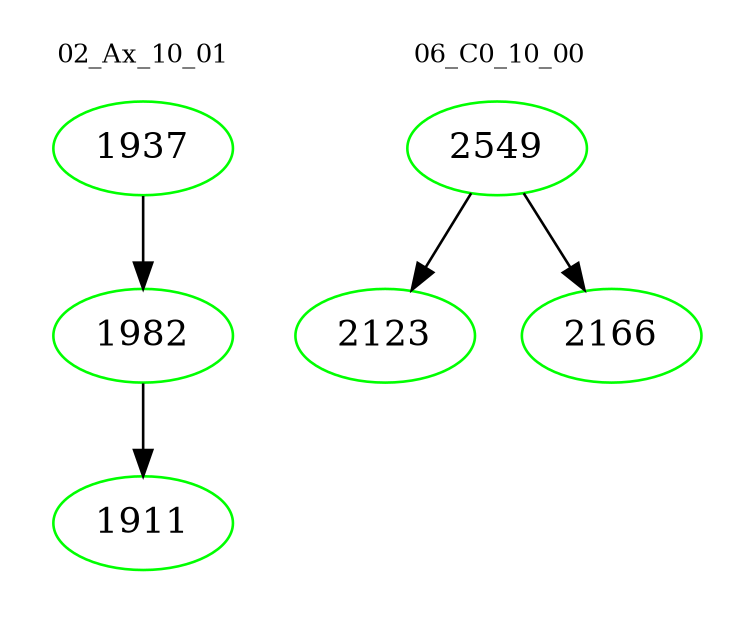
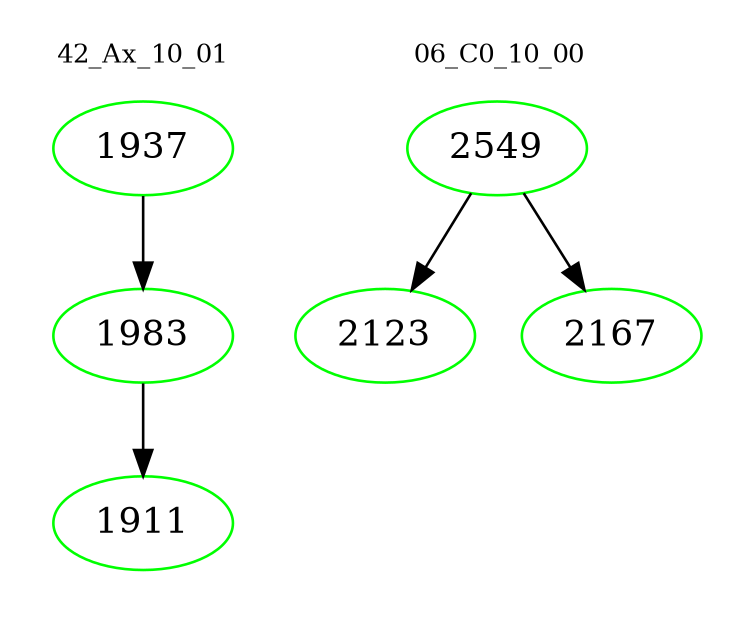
cluster "02_Ax_10_01": label "02_Ax_10_01" -> "42_Ax_10_01"
node "1982": label "1982" -> "1983"
node "2166": label "2166" -> "2167"
